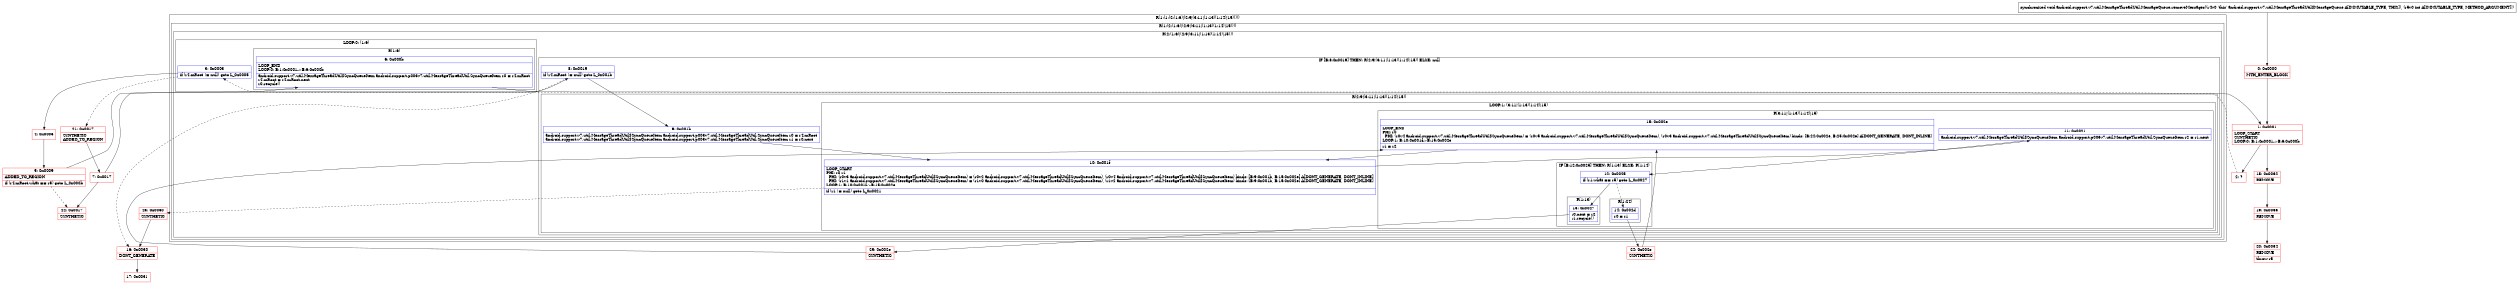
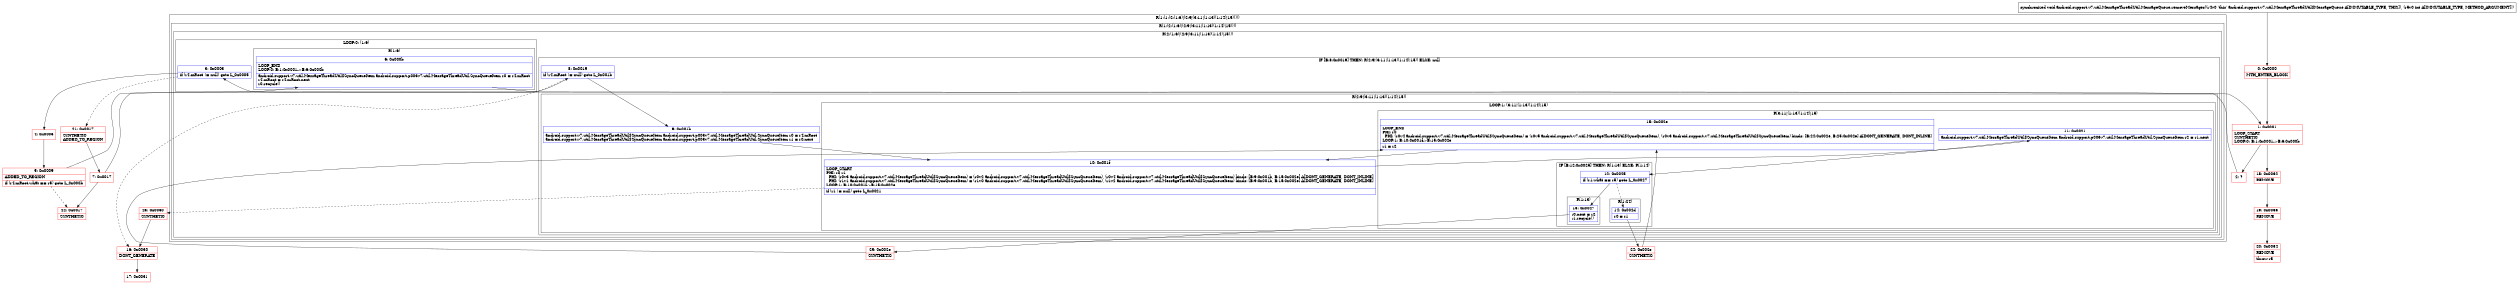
edge "2: ?" -> "3: 0x0003": style dashed -> solid
